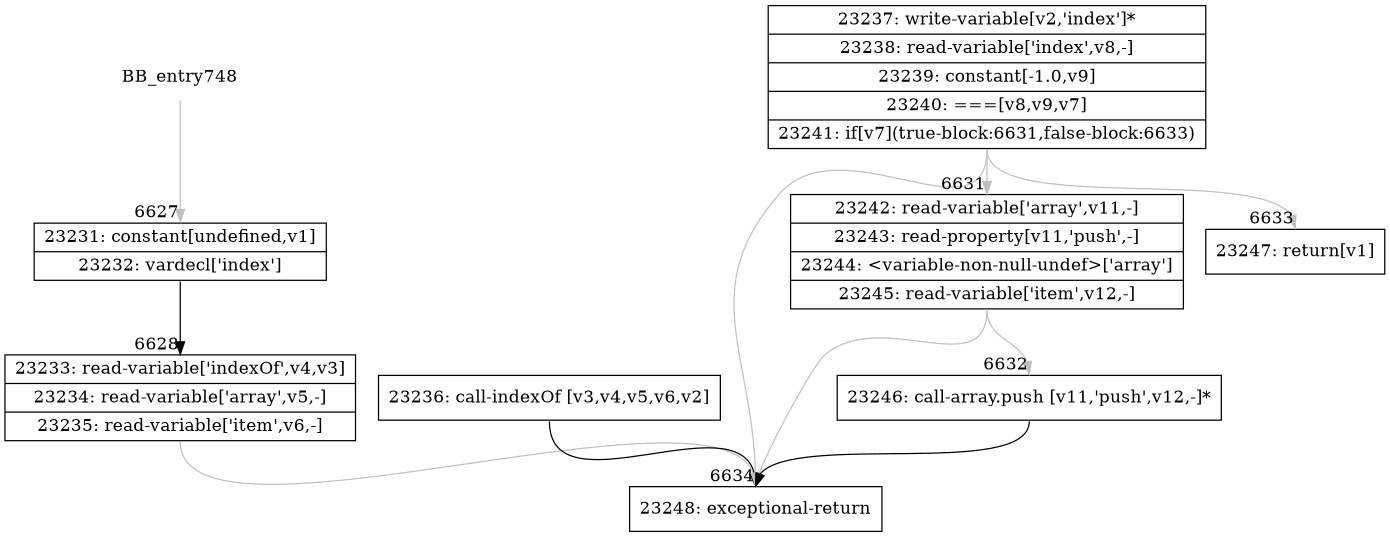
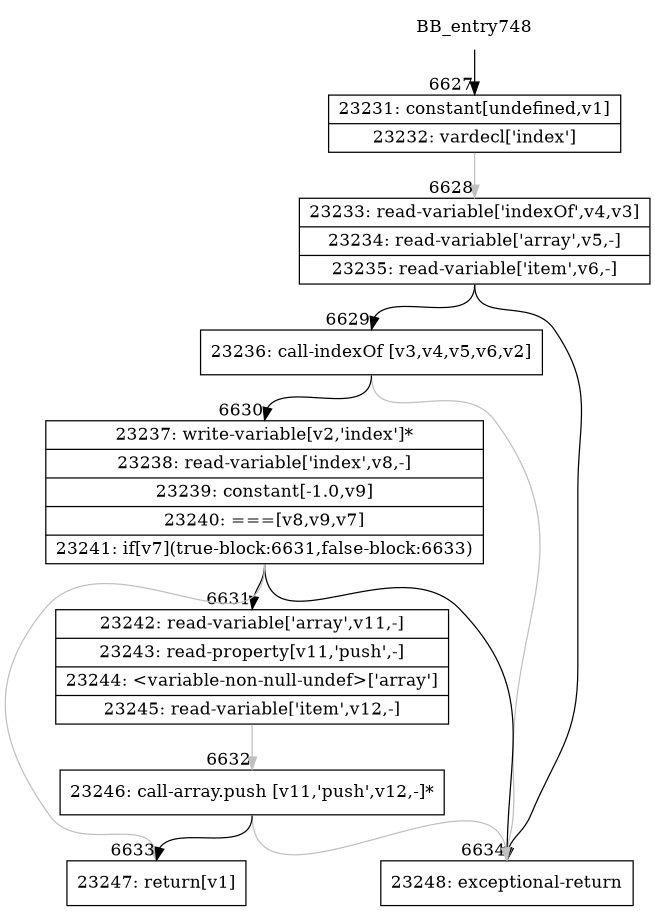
edge "BB_entry748" -> "23231: constant[undefined,v1]": color gray -> black
edge "23237: write-variable[v2,'index']*" -> "23242: read-variable['array',v11,-]": color gray -> black
edge "23237: write-variable[v2,'index']*" -> "23248: exceptional-return": color gray -> black
edge "23233: read-variable['indexOf',v4,v3]" -> "23236: call-indexOf [v3,v4,v5,v6,v2]": added
edge "23231: constant[undefined,v1]" -> "23233: read-variable['indexOf',v4,v3]": color black -> gray
edge "23242: read-variable['array',v11,-]" -> "23248: exceptional-return": removed
edge "23236: call-indexOf [v3,v4,v5,v6,v2]" -> "23237: write-variable[v2,'index']*": added
edge "23246: call-array.push [v11,'push',v12,-]*" -> "23248: exceptional-return": color black -> gray
edge "23236: call-indexOf [v3,v4,v5,v6,v2]" -> "23248: exceptional-return": color black -> gray
edge "23233: read-variable['indexOf',v4,v3]" -> "23248: exceptional-return": color gray -> black
edge "23246: call-array.push [v11,'push',v12,-]*" -> "23247: return[v1]": added
